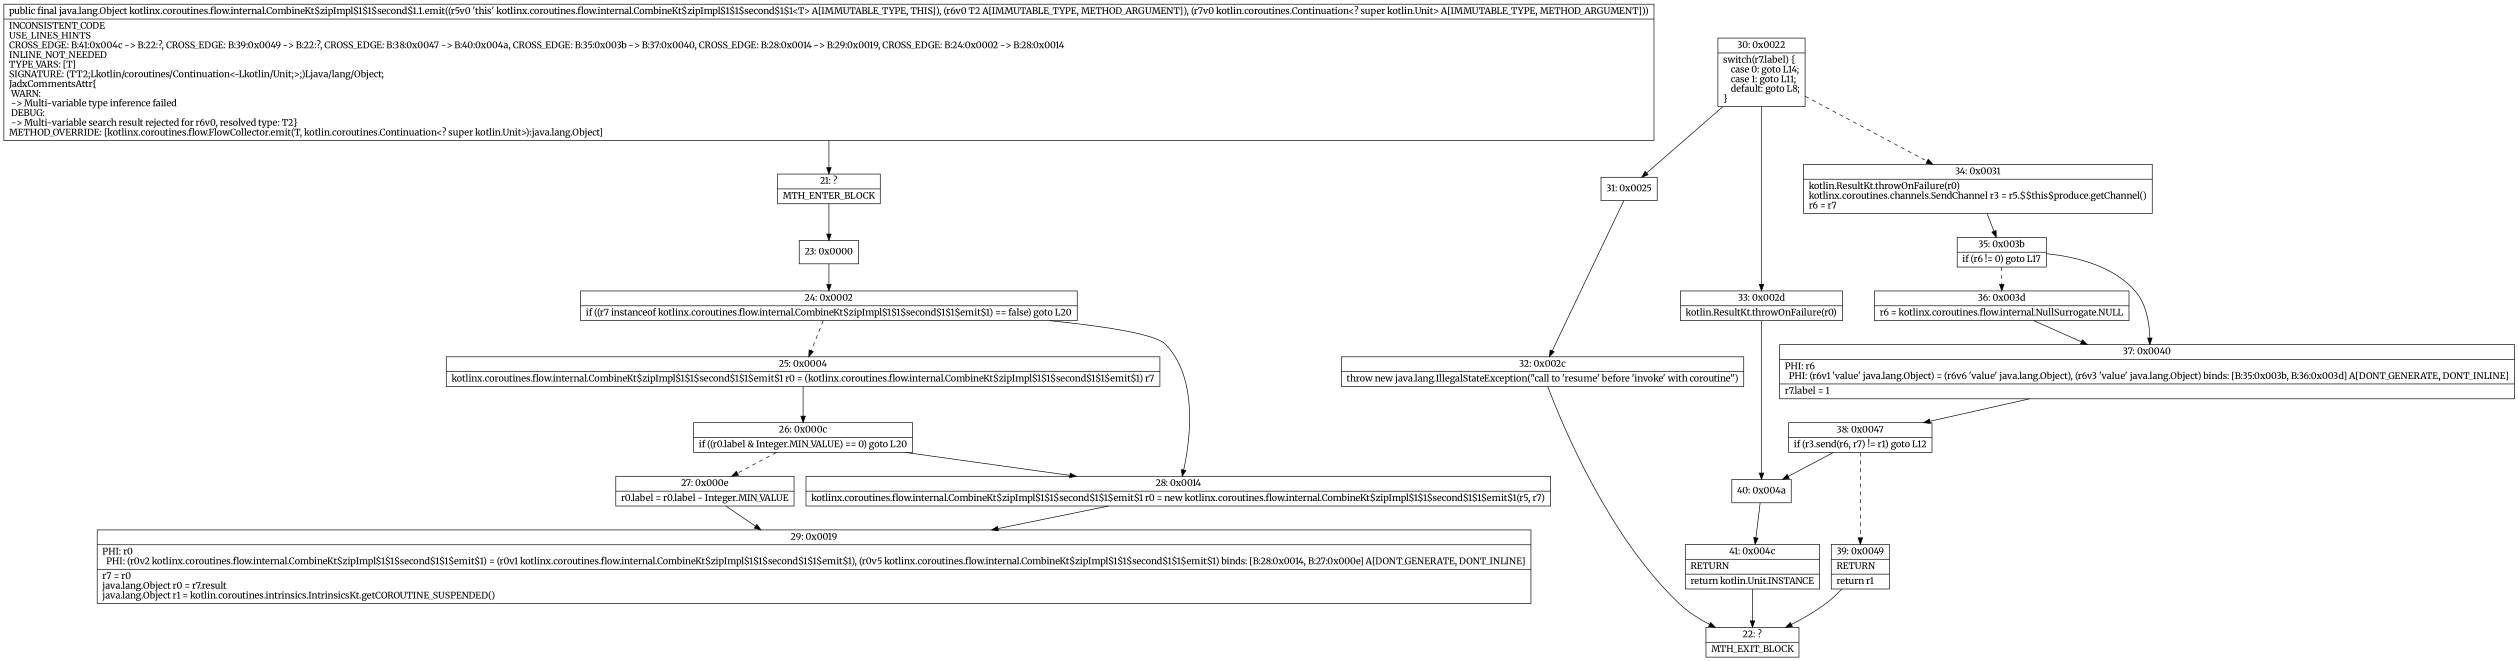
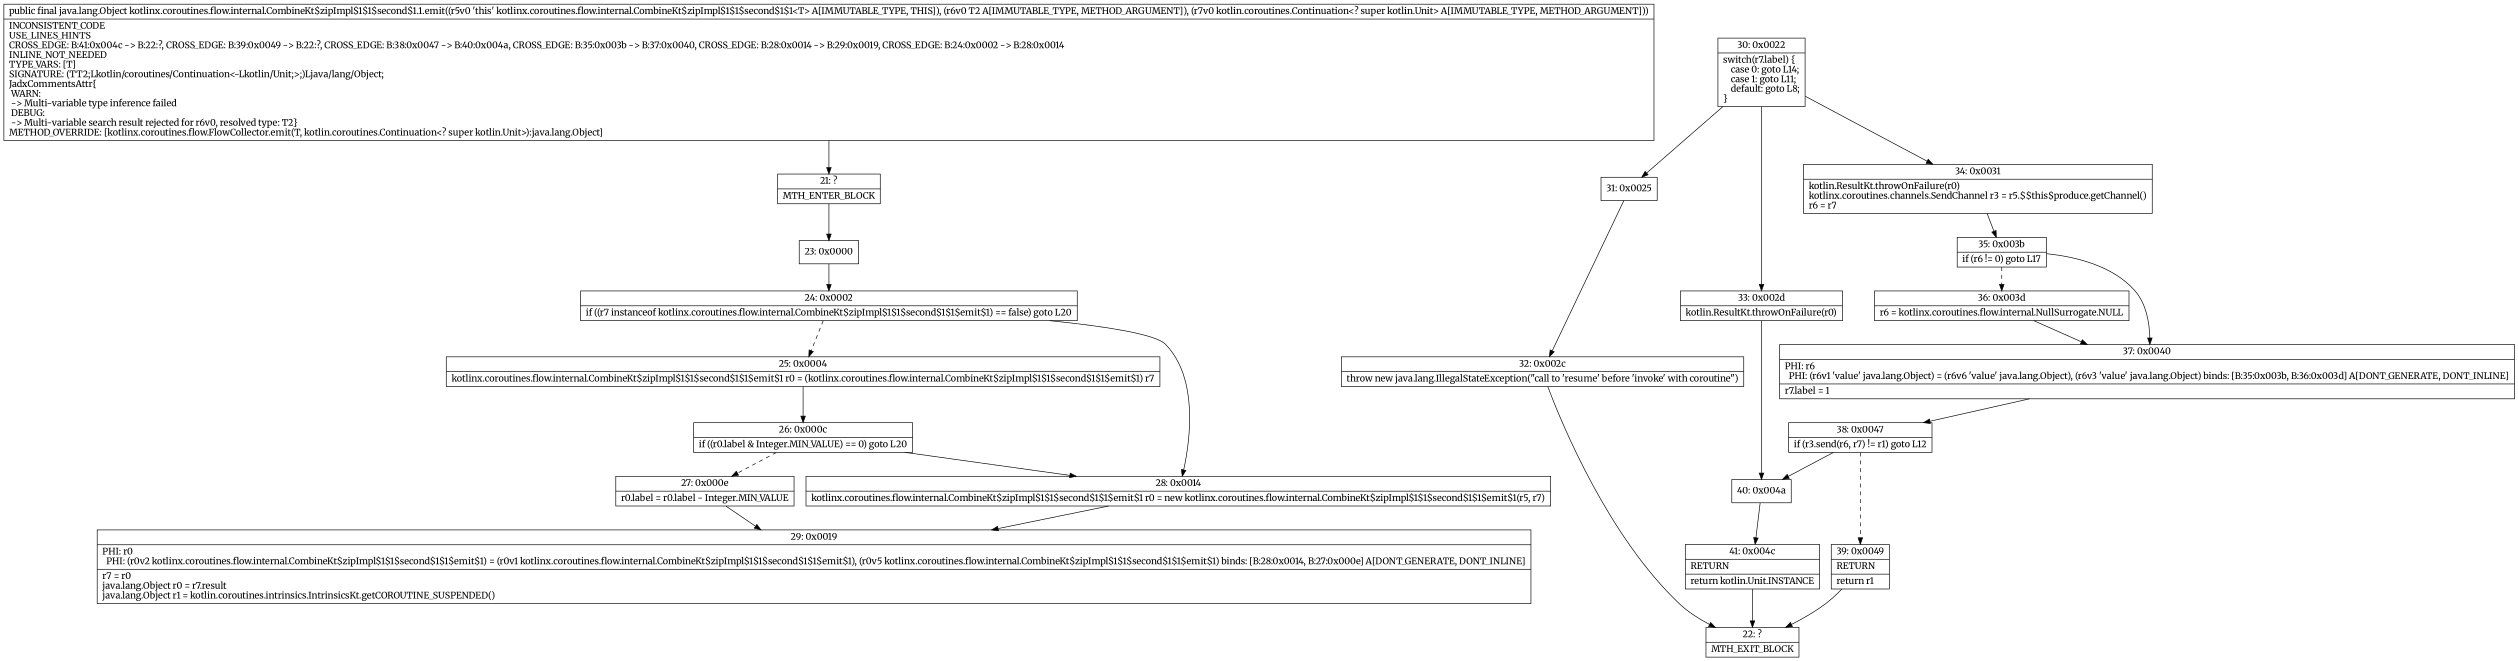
edge "30: 0x0022" -> "34: 0x0031": style dashed -> solid
